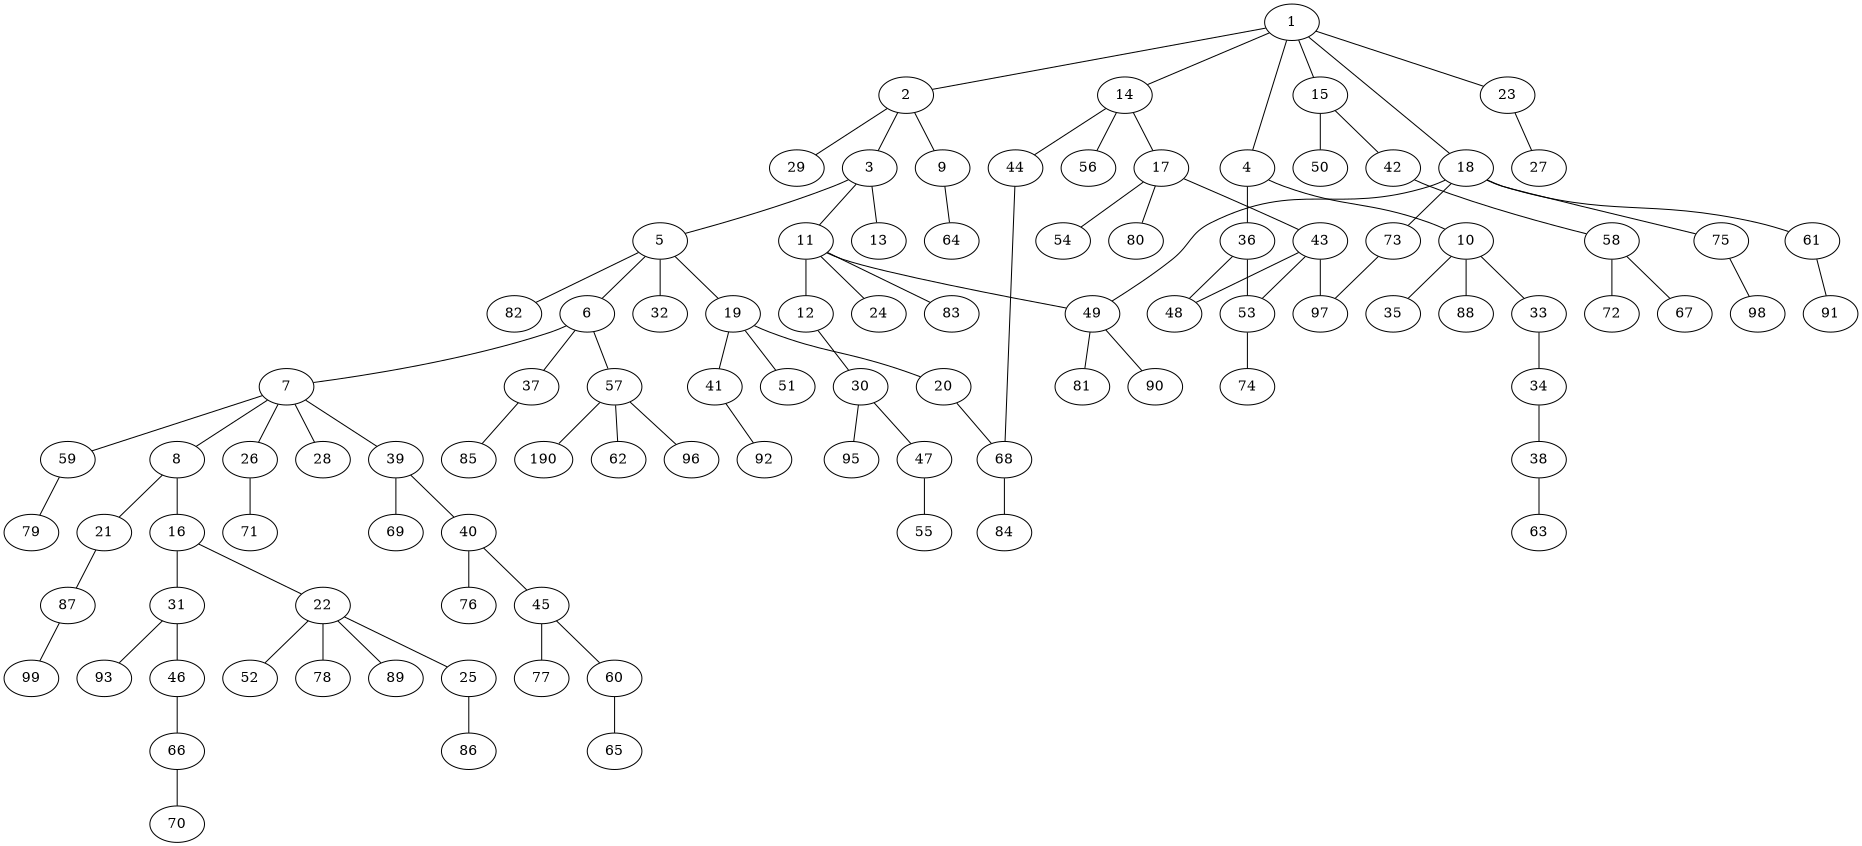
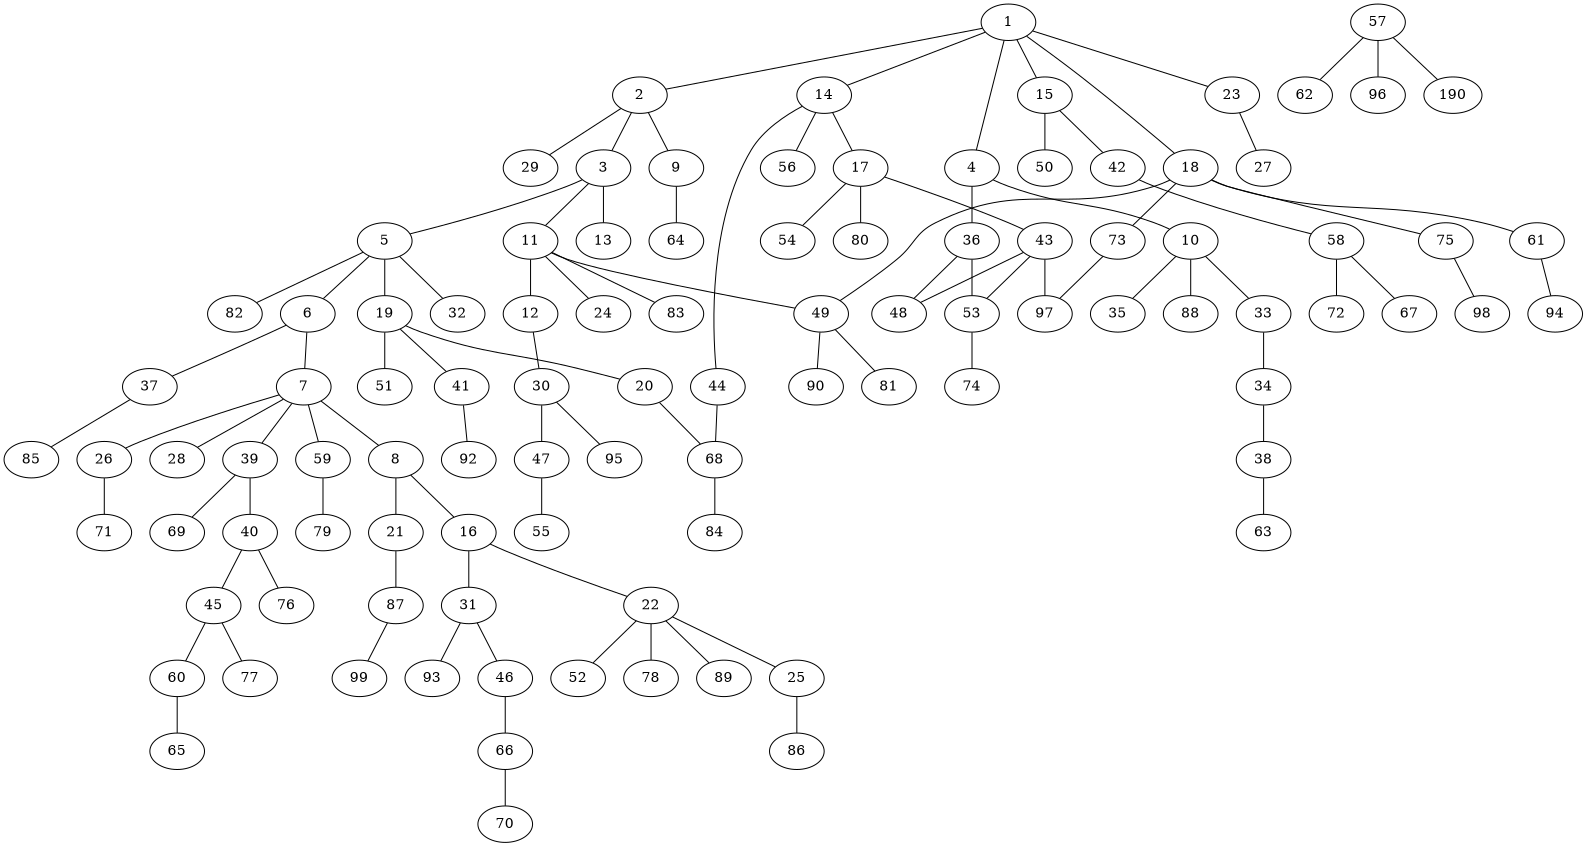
node "91": label "91" -> "94"
edge "6" -- "57": removed
